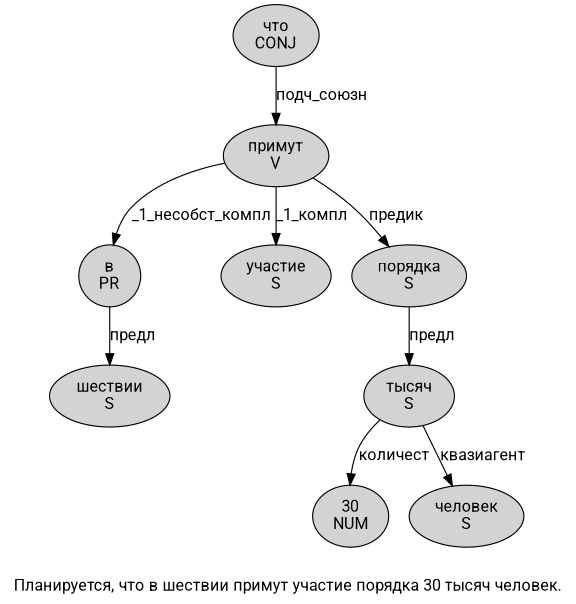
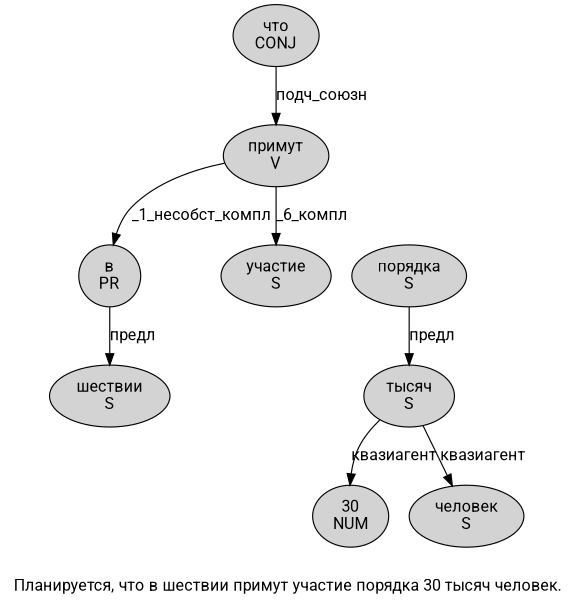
edge "примут V" -> "порядка S": removed, label "предик"
edge "примут V" -> "участие S": label "_1_компл" -> "_6_компл"
edge "тысяч S" -> "30 NUM": label "количест" -> "квазиагент"
